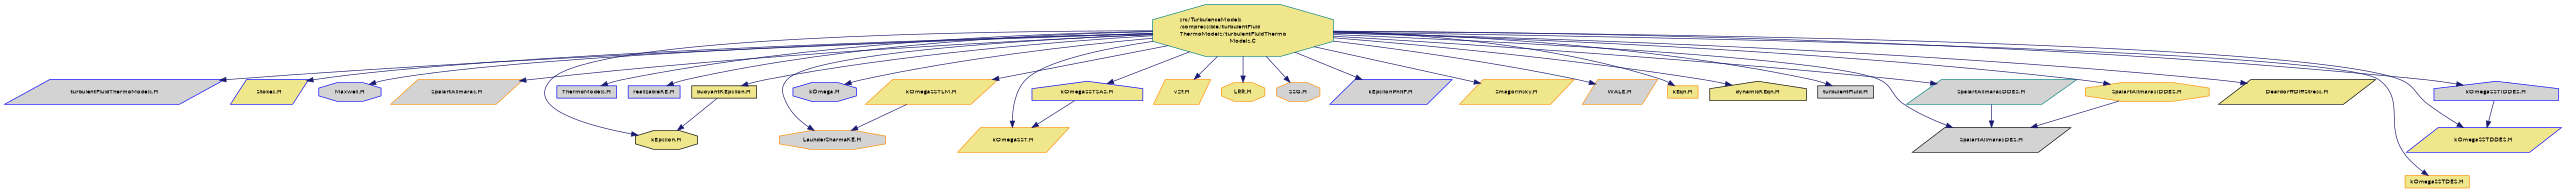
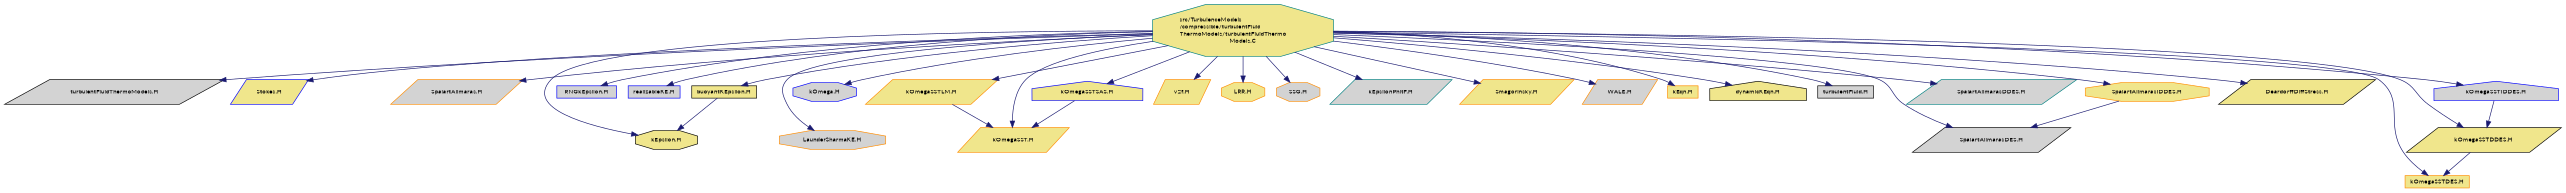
node "turbulentFluidThermoModels.H": color blue -> black
node "Maxwell.H": removed
node "ThermoModels.H": label "ThermoModels.H" -> "RNGkEpsilon.H"
node "kEpsilonPhitF.H": color blue -> teal
edge "SpalartAllmarasDDES.H" -> "SpalartAllmarasDES.H": removed
edge "kOmegaSSTLM.H" -> "LaunderSharmaKE.H": now "kOmegaSSTLM.H" -> "kOmegaSST.H"
node "kOmegaSSTDDES.H": color blue -> black
edge "kOmegaSSTDDES.H" -> "kOmegaSSTDES.H": added
